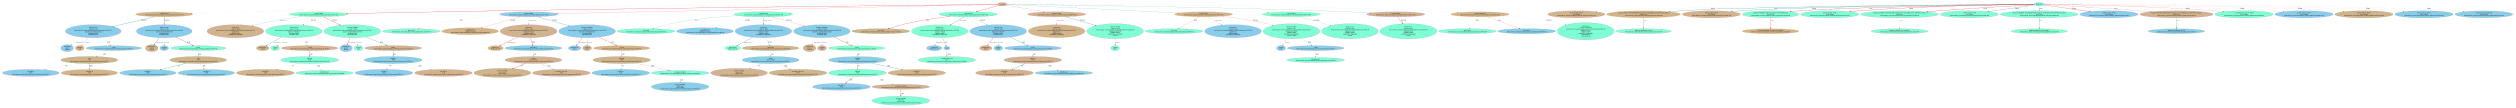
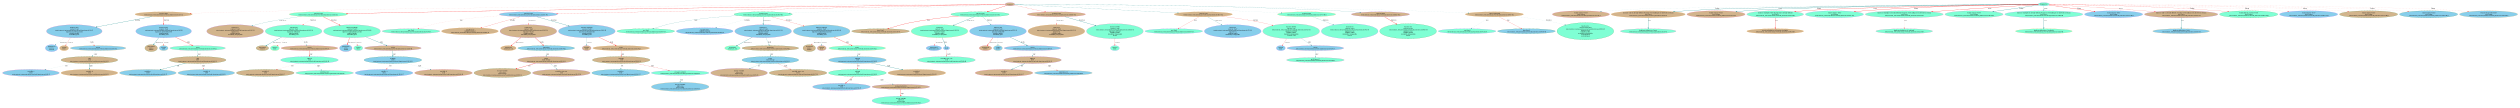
node "parameters int32 c": removed
